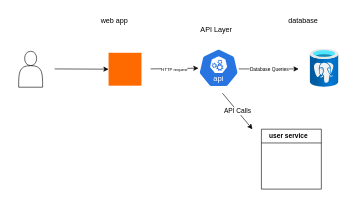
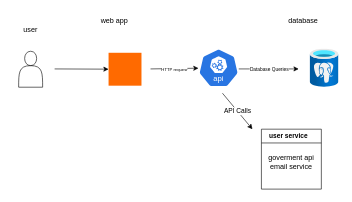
node "user": added
node "API Layer": removed
node "goverment api email service": added
